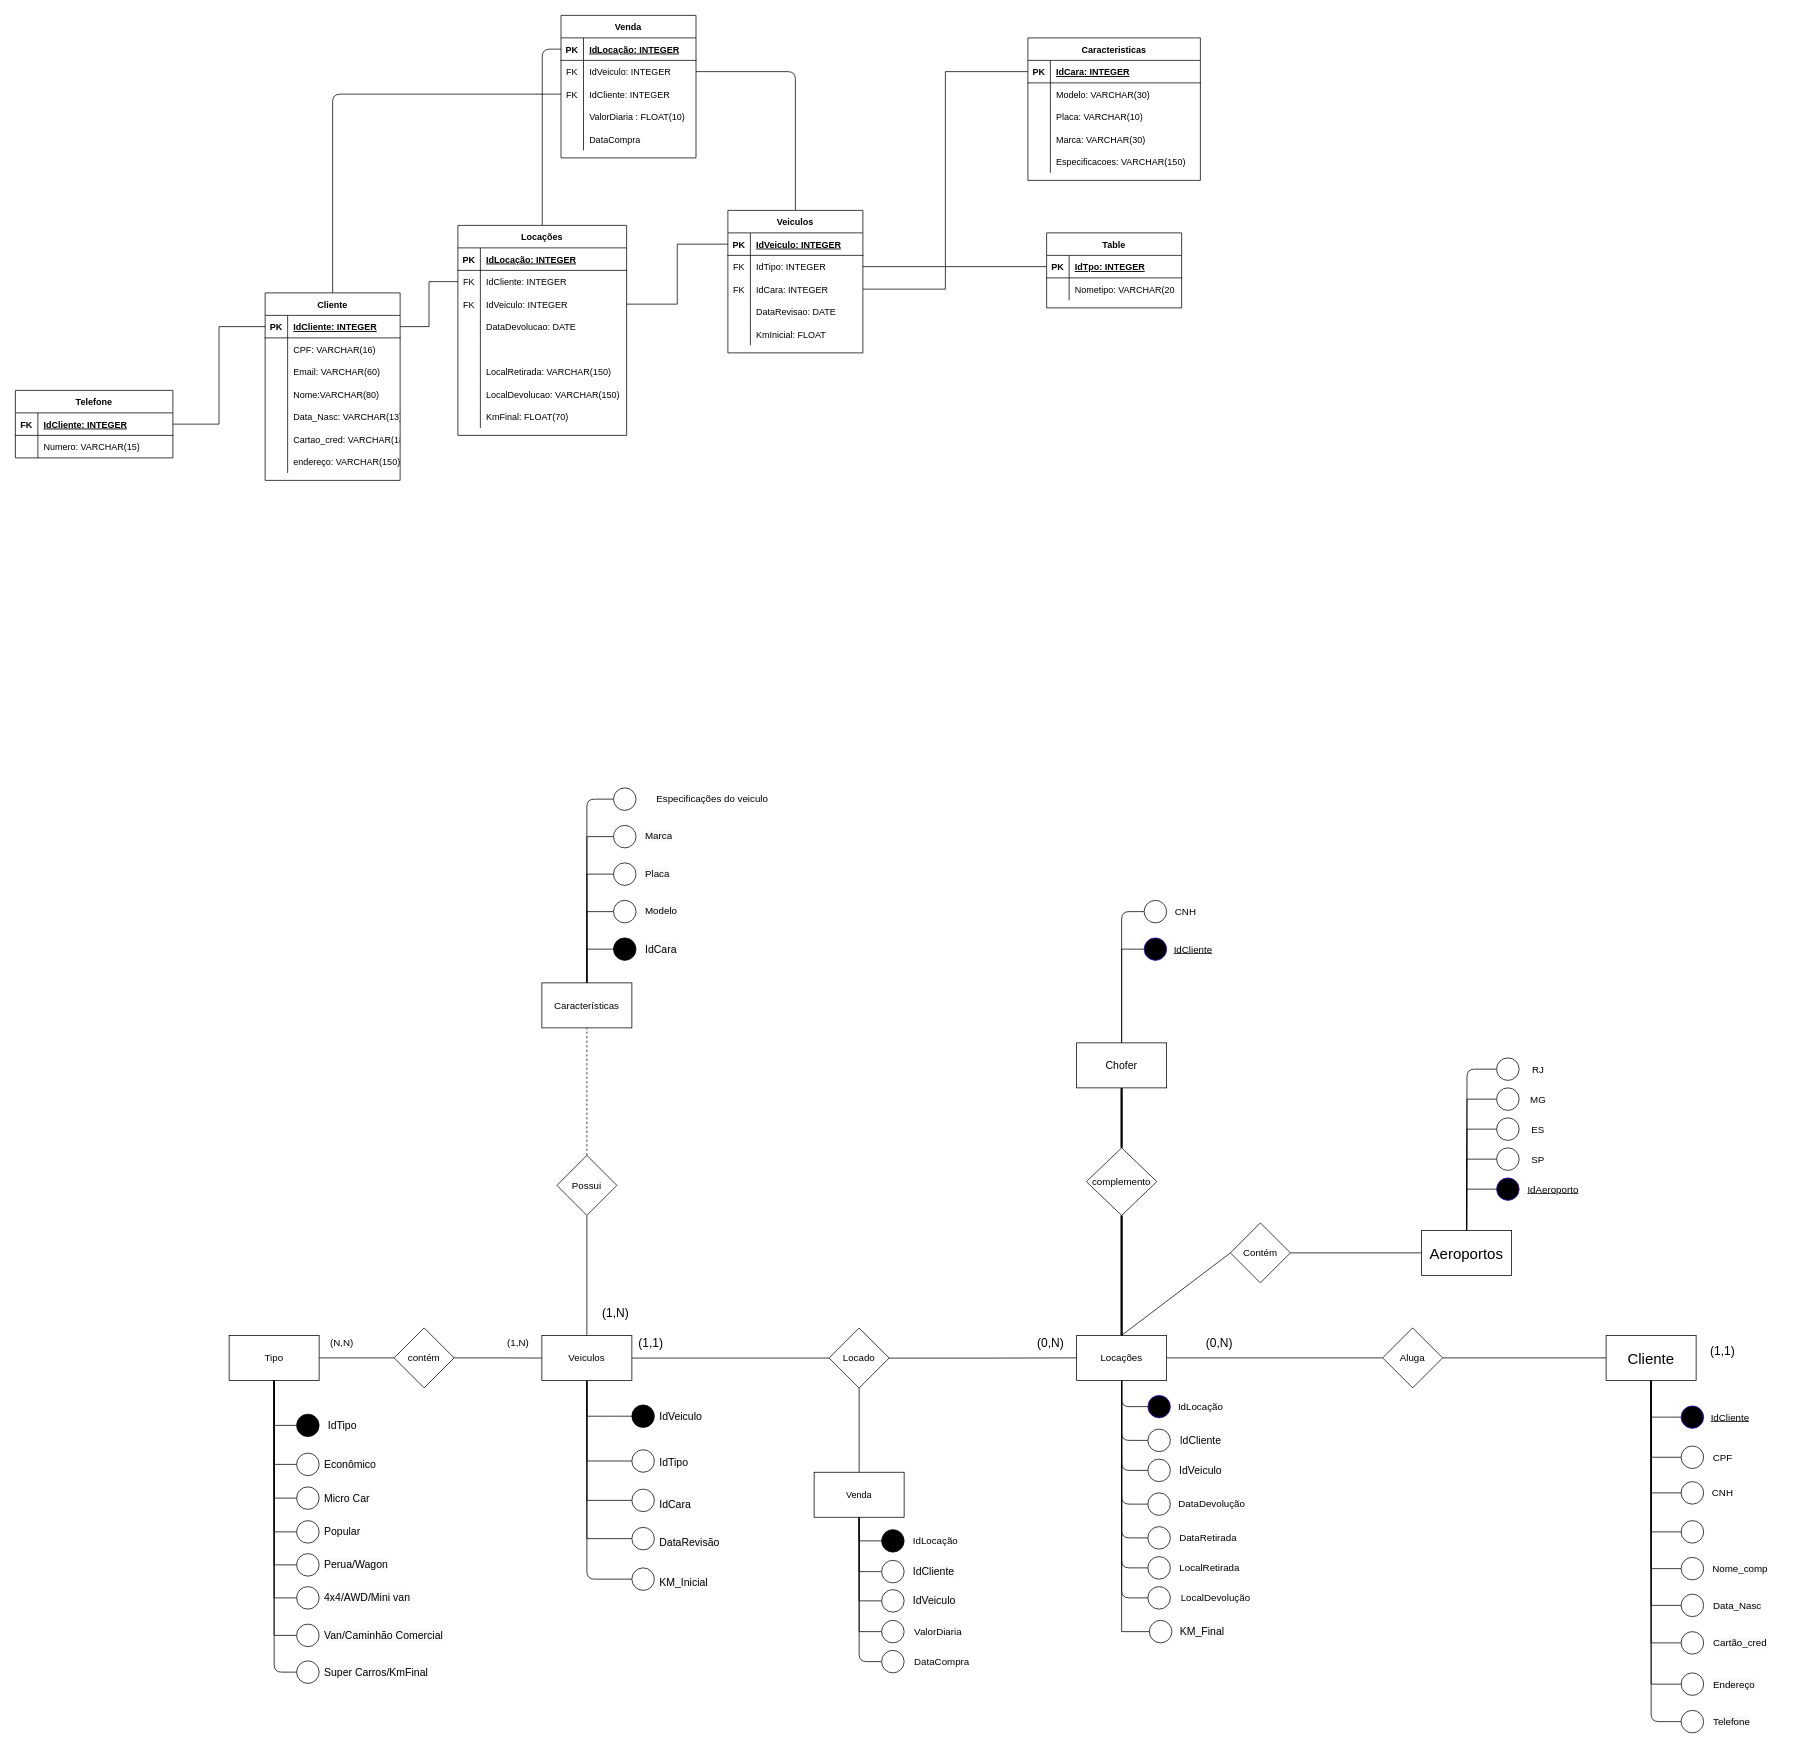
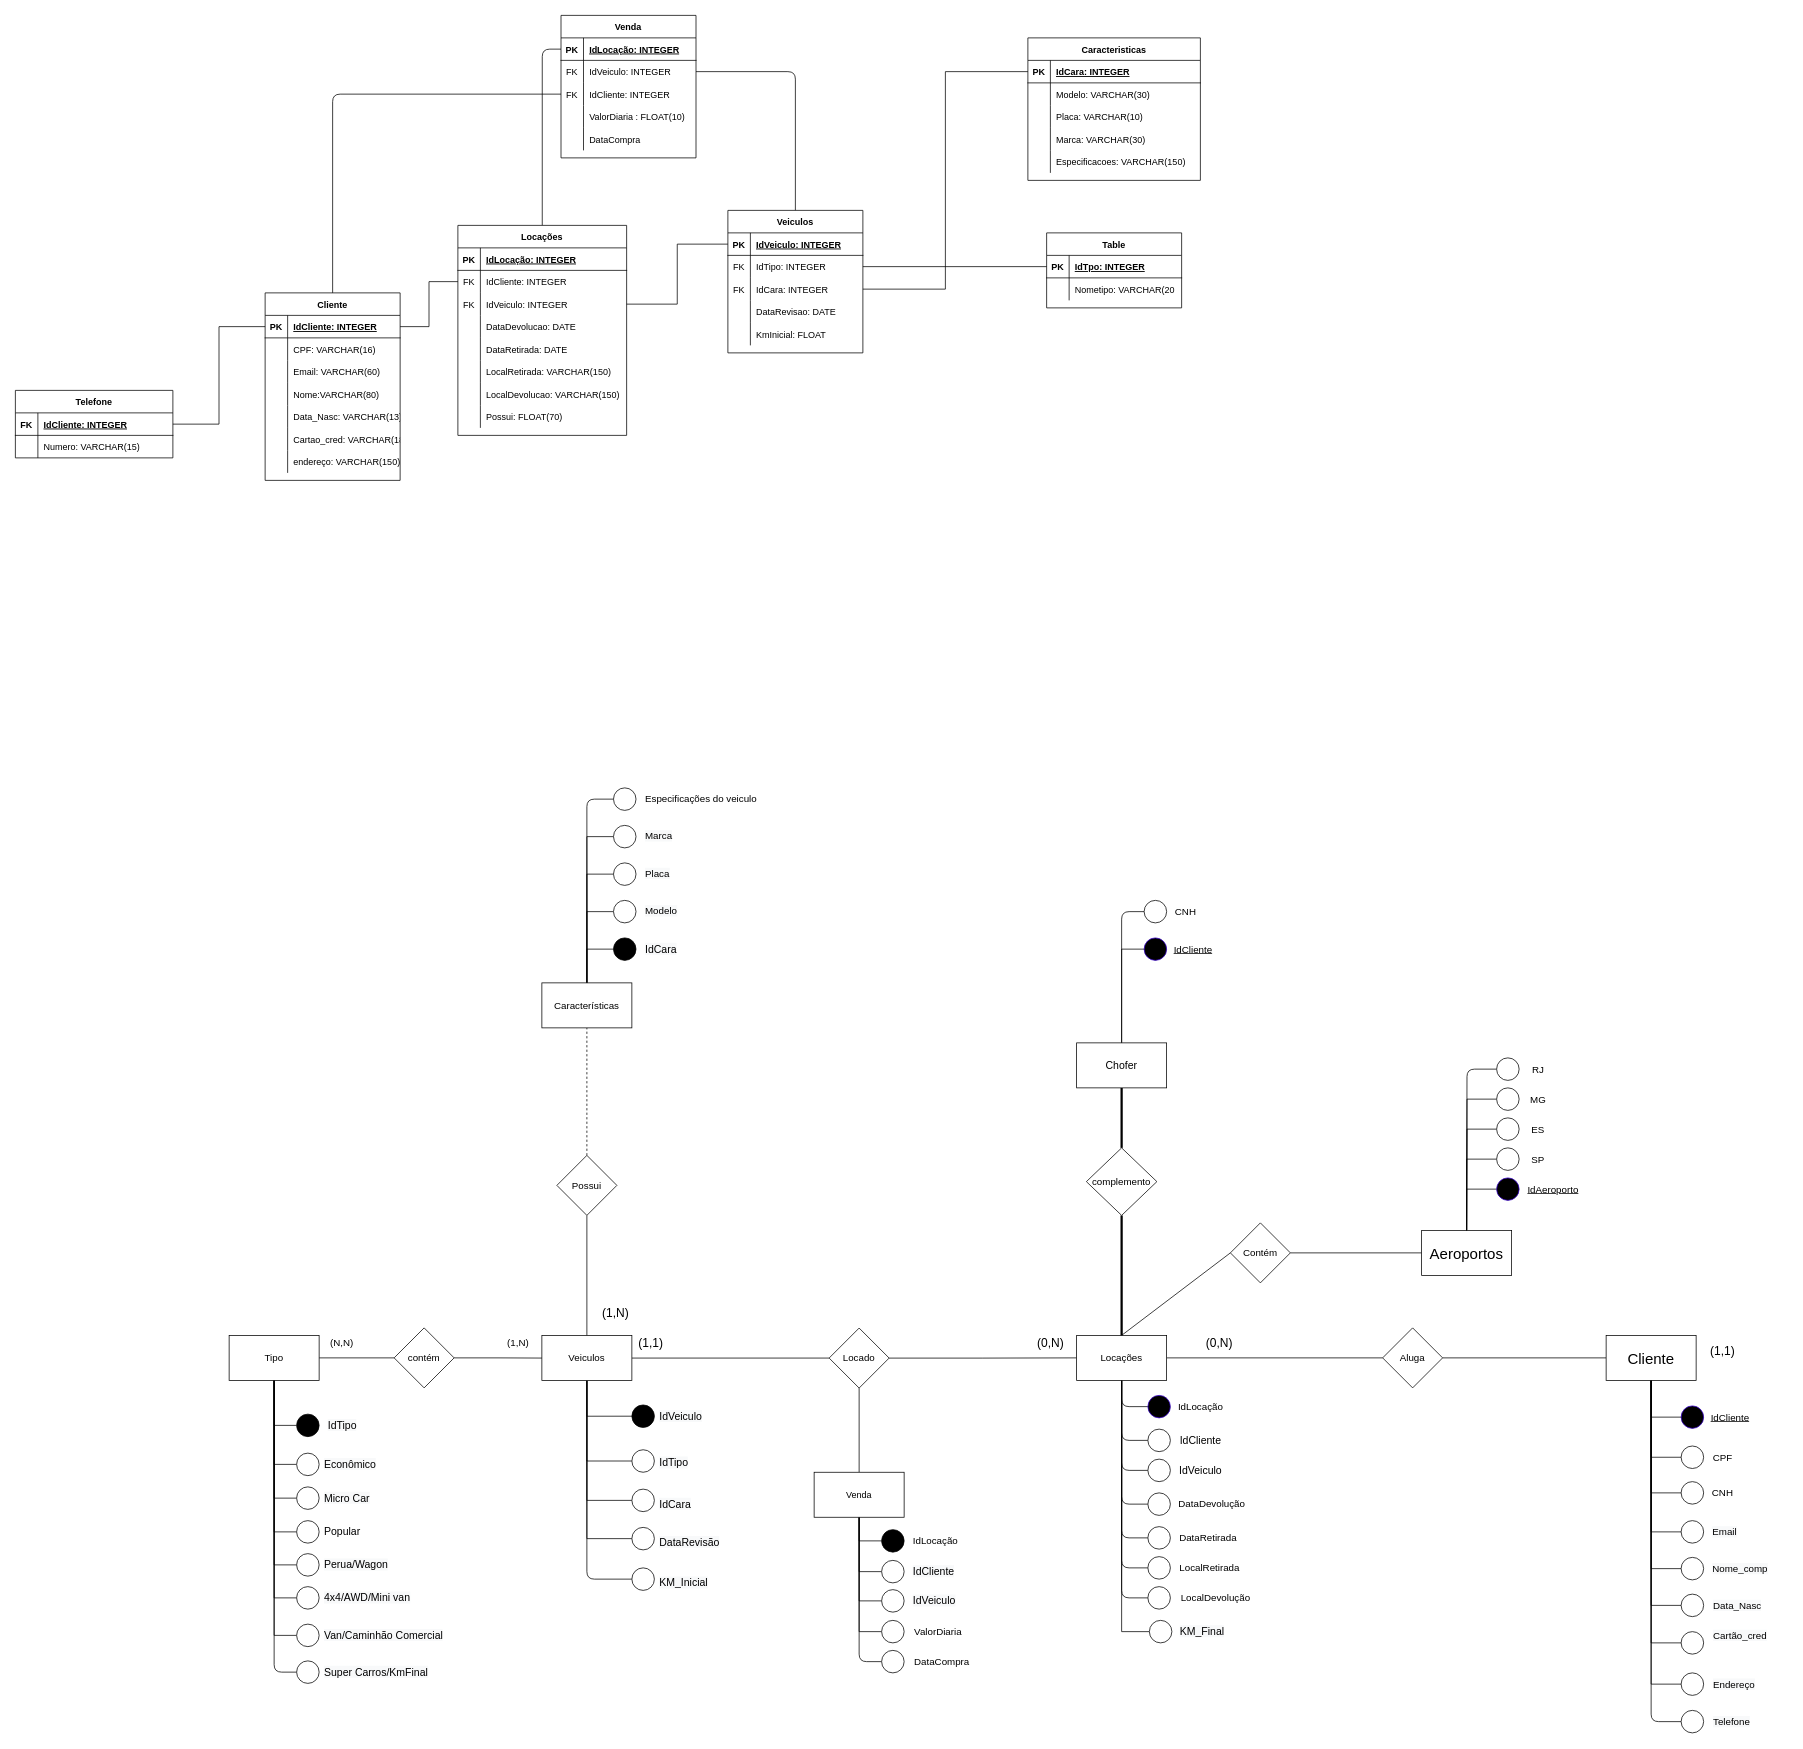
node "DataRetirada: DATE": added
node "KmFinal: FLOAT(70)": label "KmFinal: FLOAT(70)" -> "Possui: FLOAT(70)"
node "Especificações do veiculo": moved (721, 799) -> (710, 799)
node "Email": added
node "Cartão_cred": moved (1749, 1643) -> (1749, 1635)
